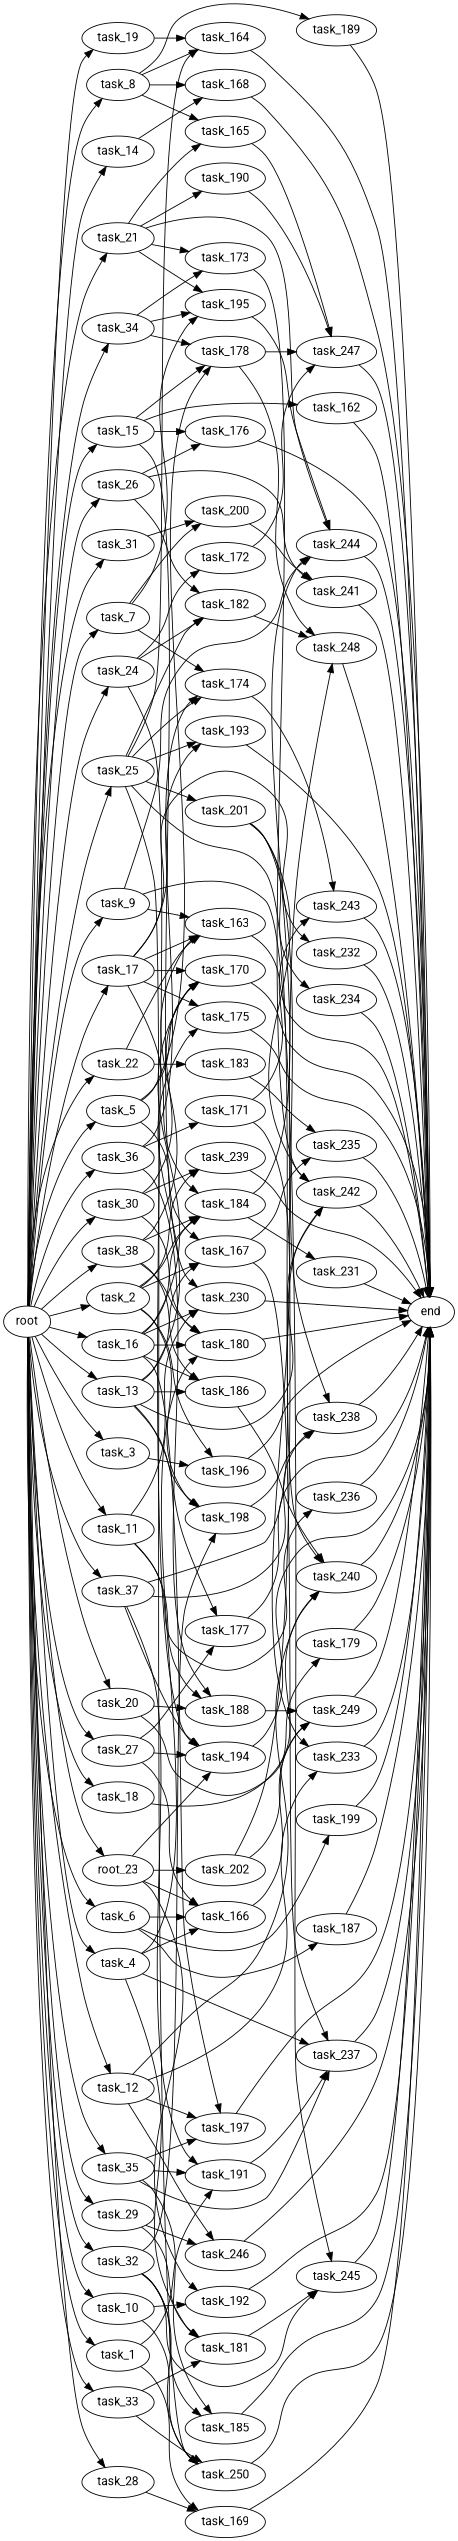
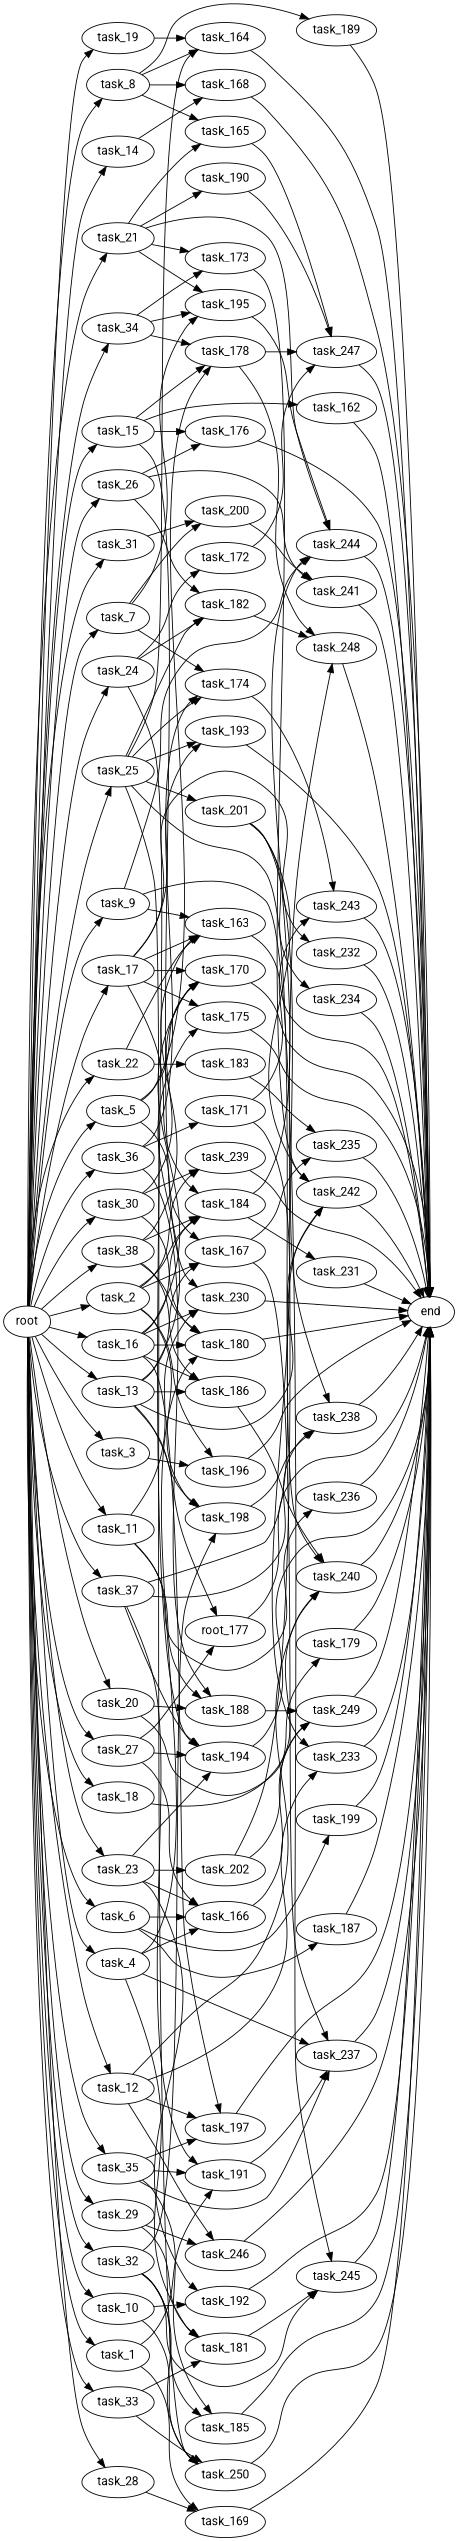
node "task_177": label "task_177" -> "root_177"
node "root_23": label "root_23" -> "task_23"
